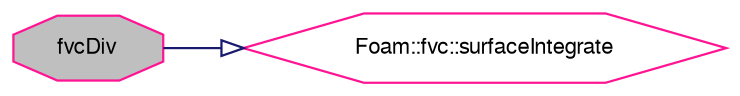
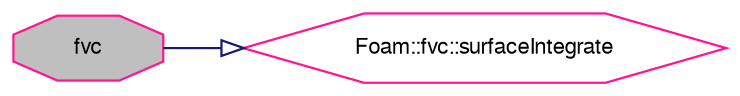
node "fvcDiv": label "fvcDiv" -> "fvc"
